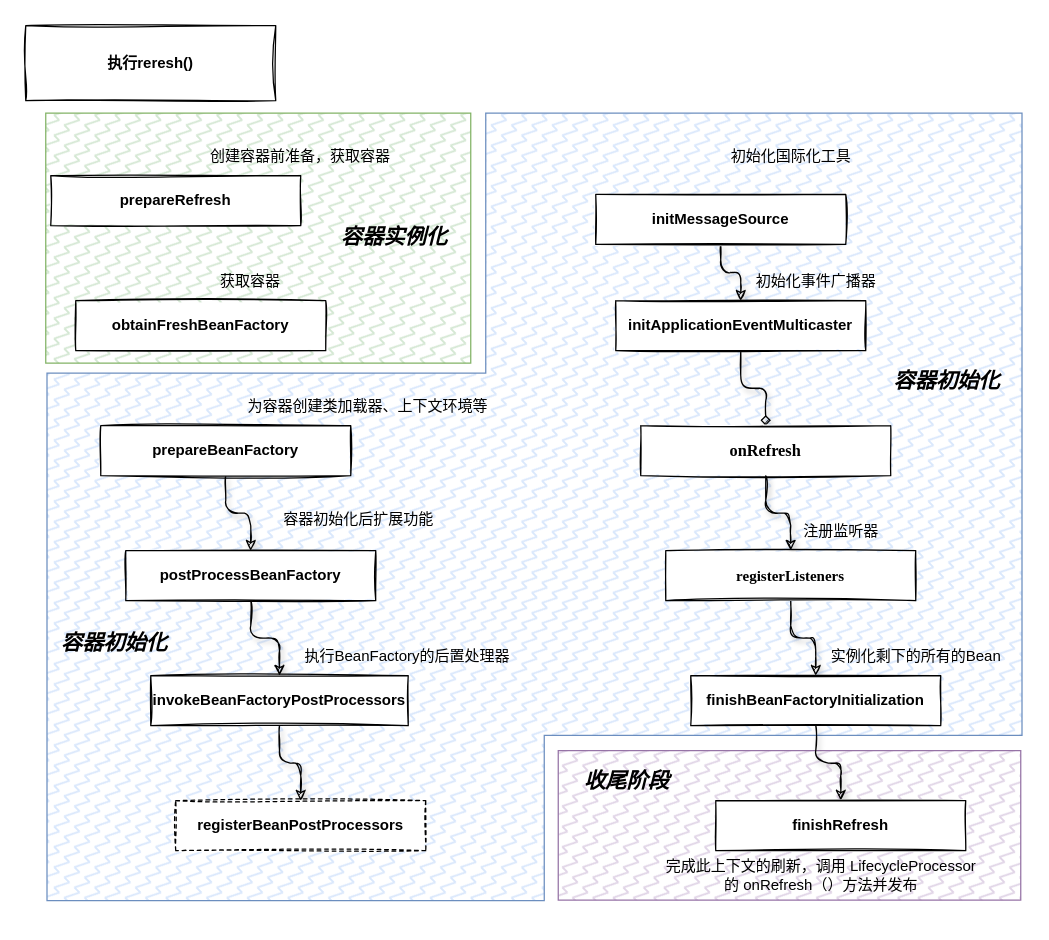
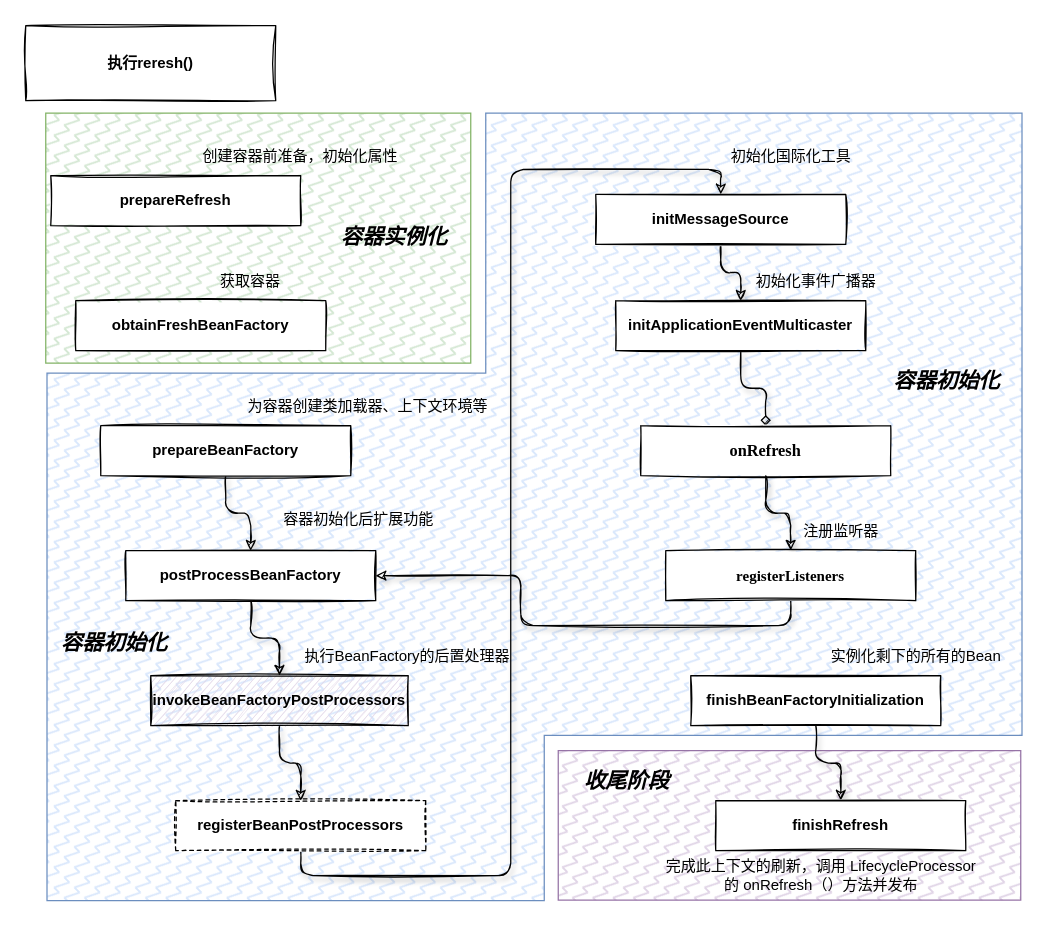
node "创建容器前准备，获取容器": label "创建容器前准备，获取容器" -> "创建容器前准备，初始化属性"
edge "registerBeanPostProcessors" -> "initMessageSource": added
edge "registerListeners" -> "finishBeanFactoryInitialization": now "registerListeners" -> "postProcessBeanFactory"
node "invokeBeanFactoryPostProcessors": fillcolor #ffffff -> #e1d5e7
